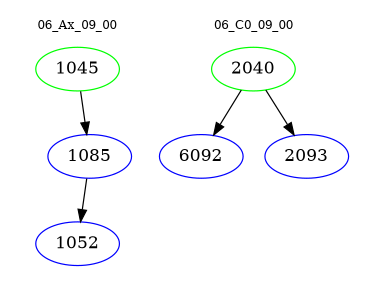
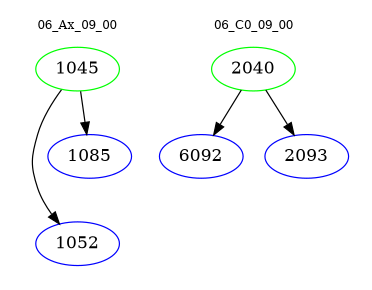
edge "1085" -> "1052": now "1045" -> "1052"
